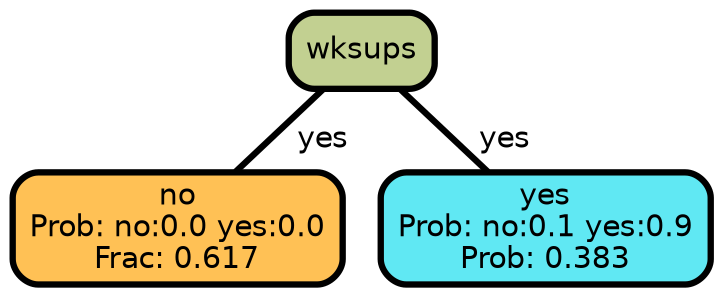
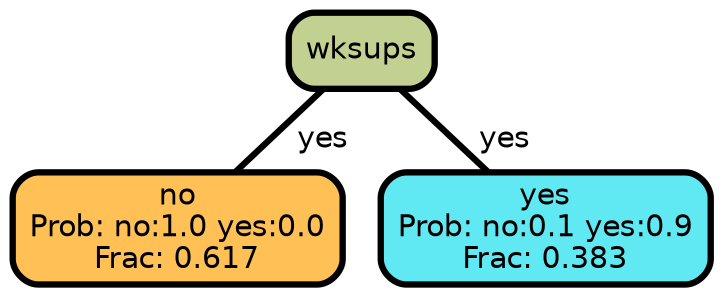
node "no Prob: no:0.0 yes:0.0 Frac: 0.617": label "no Prob: no:0.0 yes:0.0 Frac: 0.617" -> "no Prob: no:1.0 yes:0.0 Frac: 0.617"
node "yes Prob: no:0.1 yes:0.9 Prob: 0.383": label "yes Prob: no:0.1 yes:0.9 Prob: 0.383" -> "yes Prob: no:0.1 yes:0.9 Frac: 0.383"
